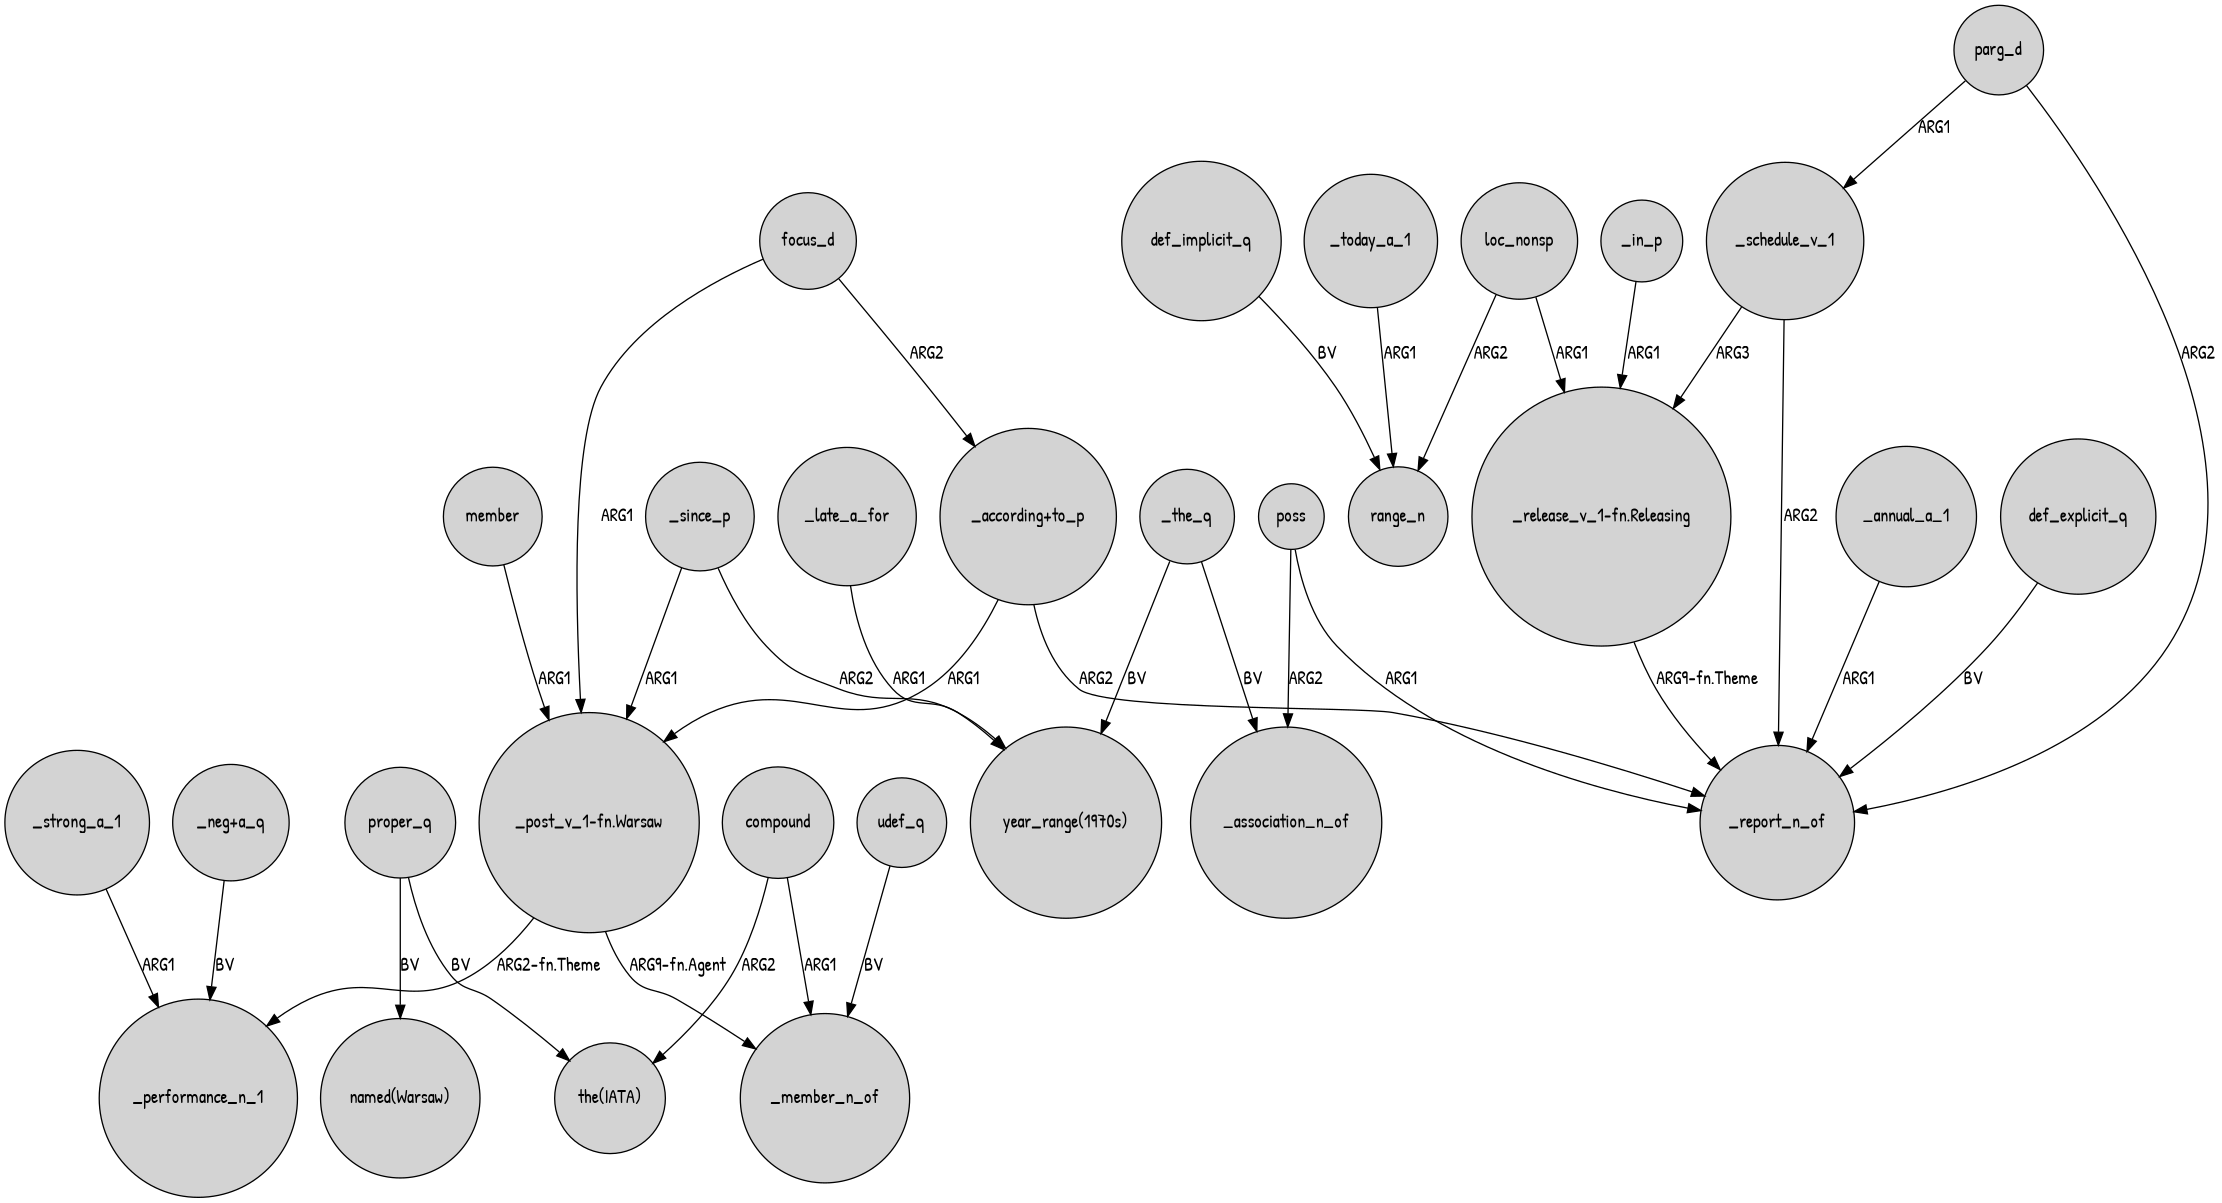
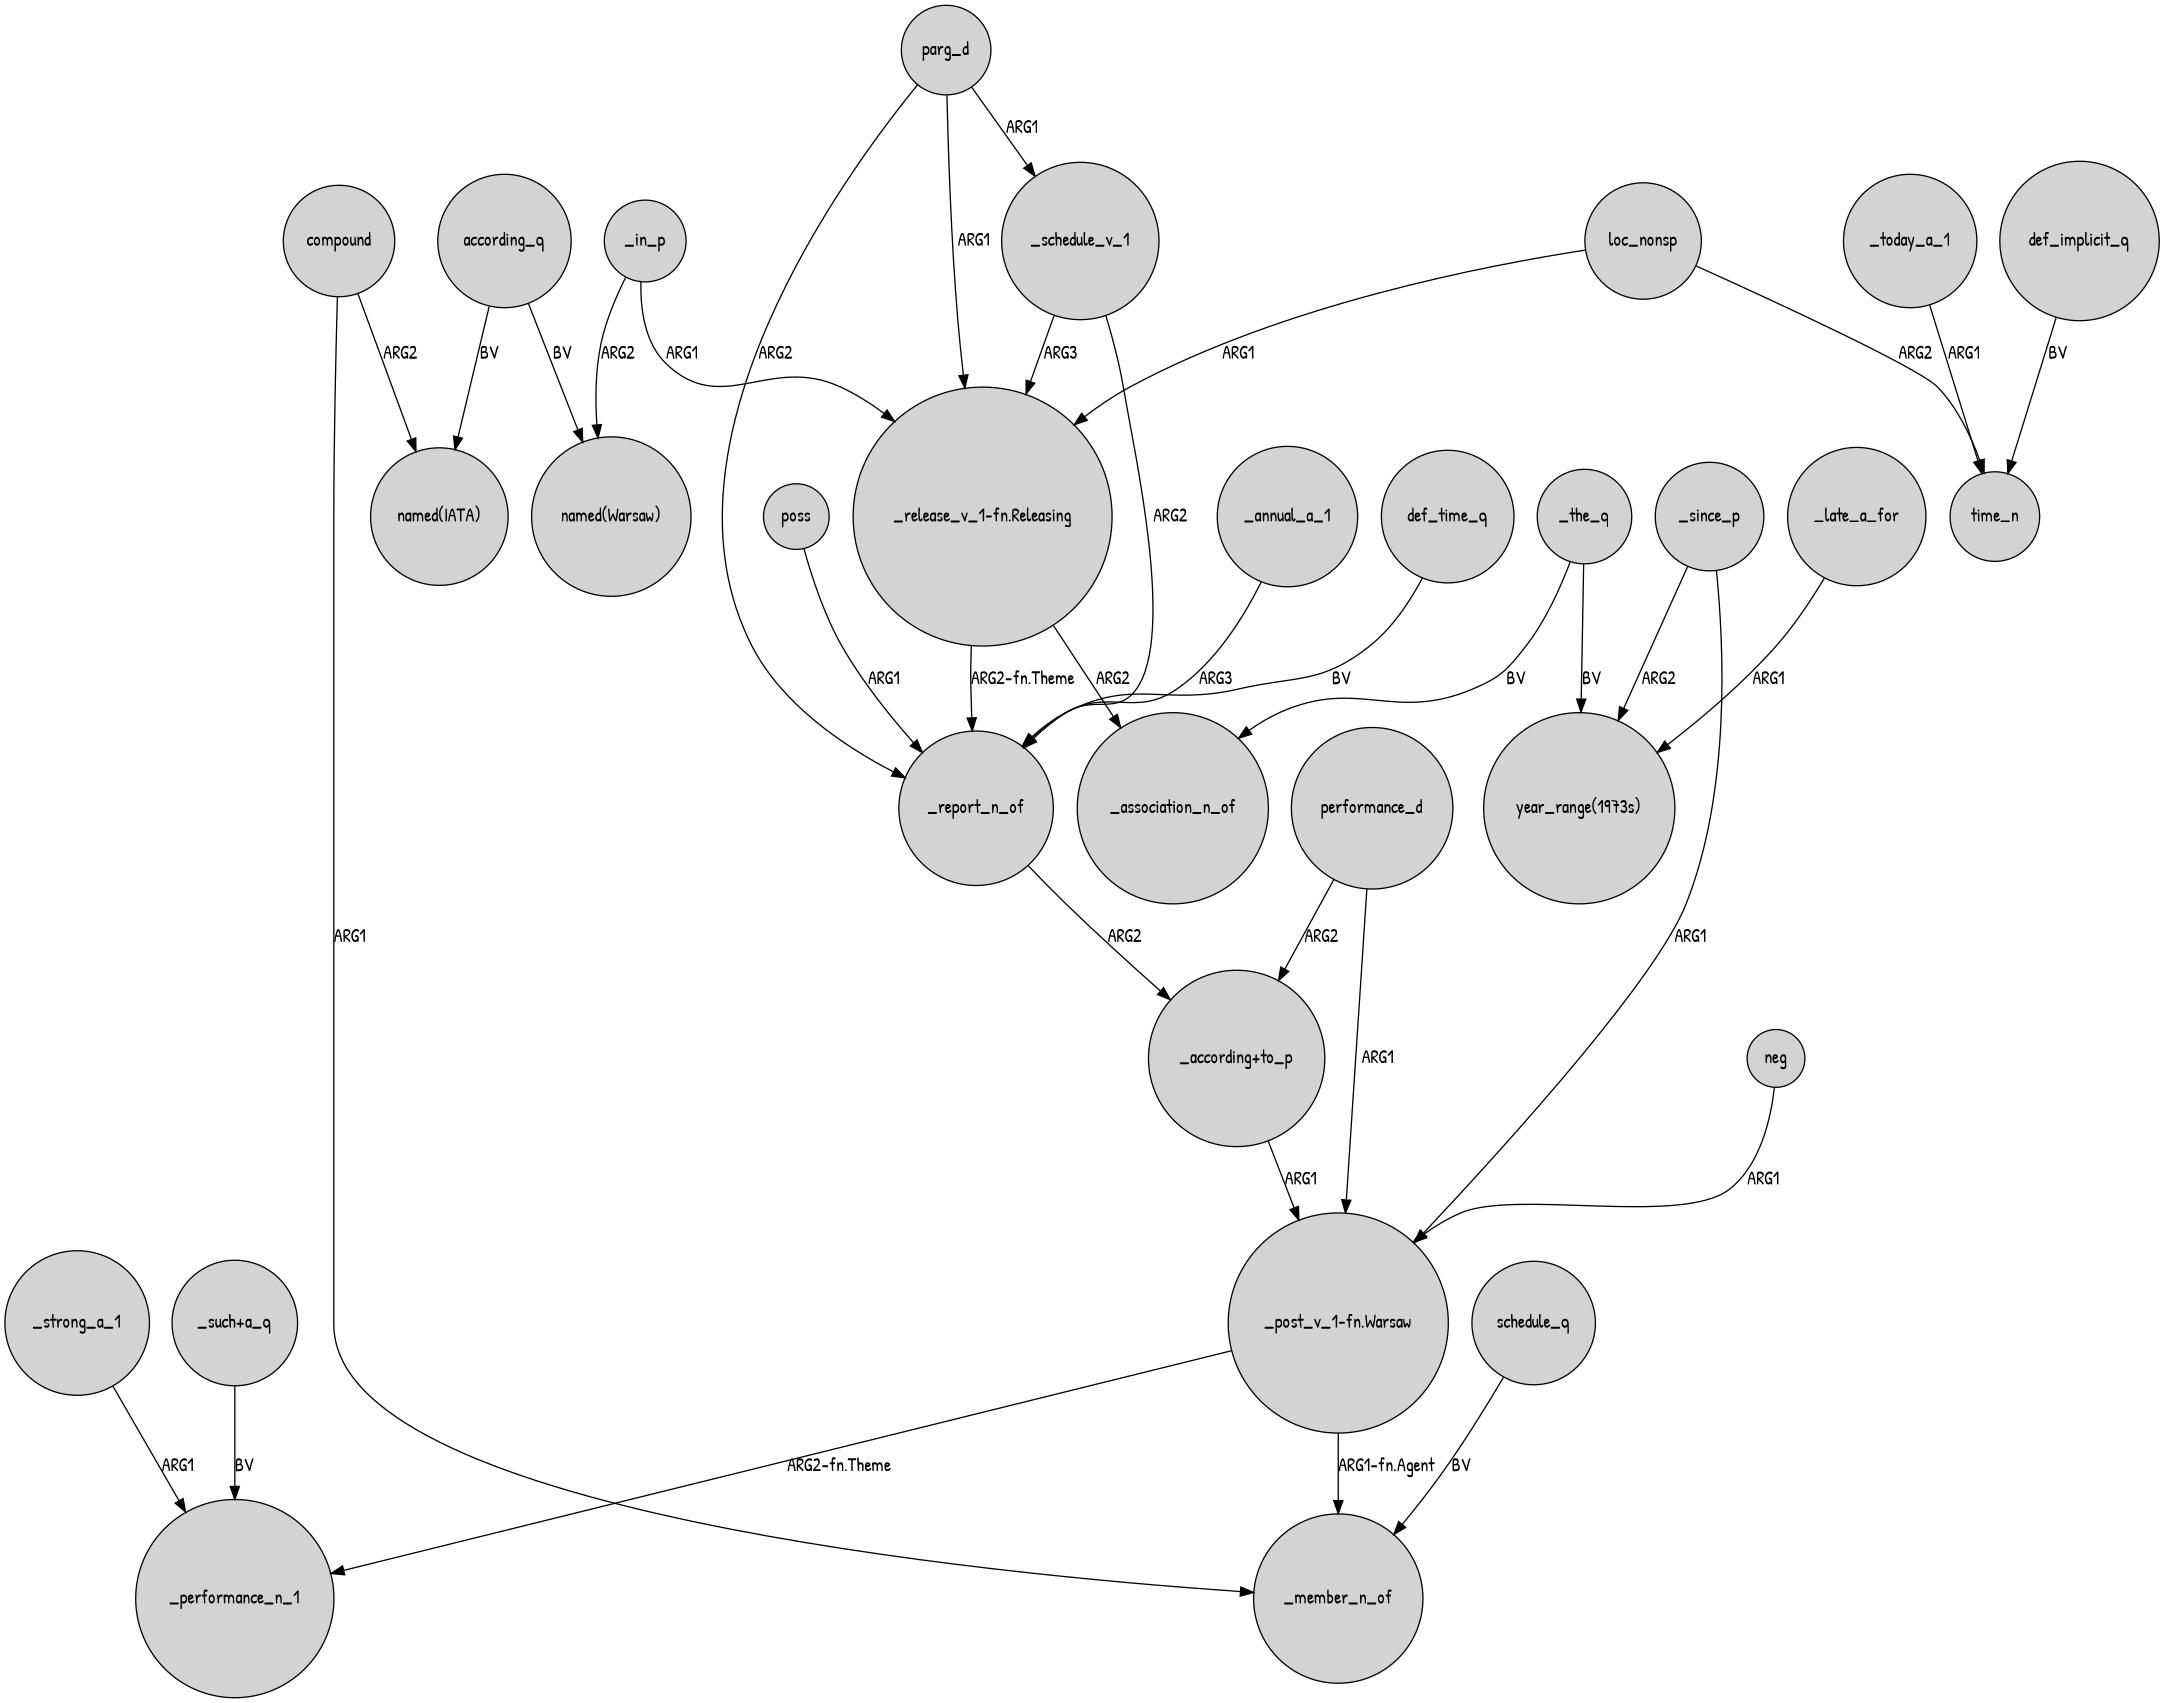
edge "parg_d" -> "_release_v_1-fn.Releasing": added, label "ARG1"
node "focus_d": label "focus_d" -> "performance_d"
edge "_in_p" -> "named(Warsaw)": added, label "ARG2"
node "member": label "member" -> "neg"
node "range_n": label "range_n" -> "time_n"
node "def_explicit_q": label "def_explicit_q" -> "def_time_q"
edge "poss" -> "_association_n_of": now "_release_v_1-fn.Releasing" -> "_association_n_of"
edge "_release_v_1-fn.Releasing" -> "_report_n_of": label "ARG9-fn.Theme" -> "ARG2-fn.Theme"
edge "_annual_a_1" -> "_report_n_of": label "ARG1" -> "ARG3"
edge "_according+to_p" -> "_report_n_of": reversed
node "_neg+a_q": label "_neg+a_q" -> "_such+a_q"
node "proper_q": label "proper_q" -> "according_q"
node "udef_q": label "udef_q" -> "schedule_q"
node "year_range(1970s)": label "year_range(1970s)" -> "year_range(1973s)"
edge "_post_v_1-fn.Warsaw" -> "_member_n_of": label "ARG9-fn.Agent" -> "ARG1-fn.Agent"
node "the(IATA)": label "the(IATA)" -> "named(IATA)"
